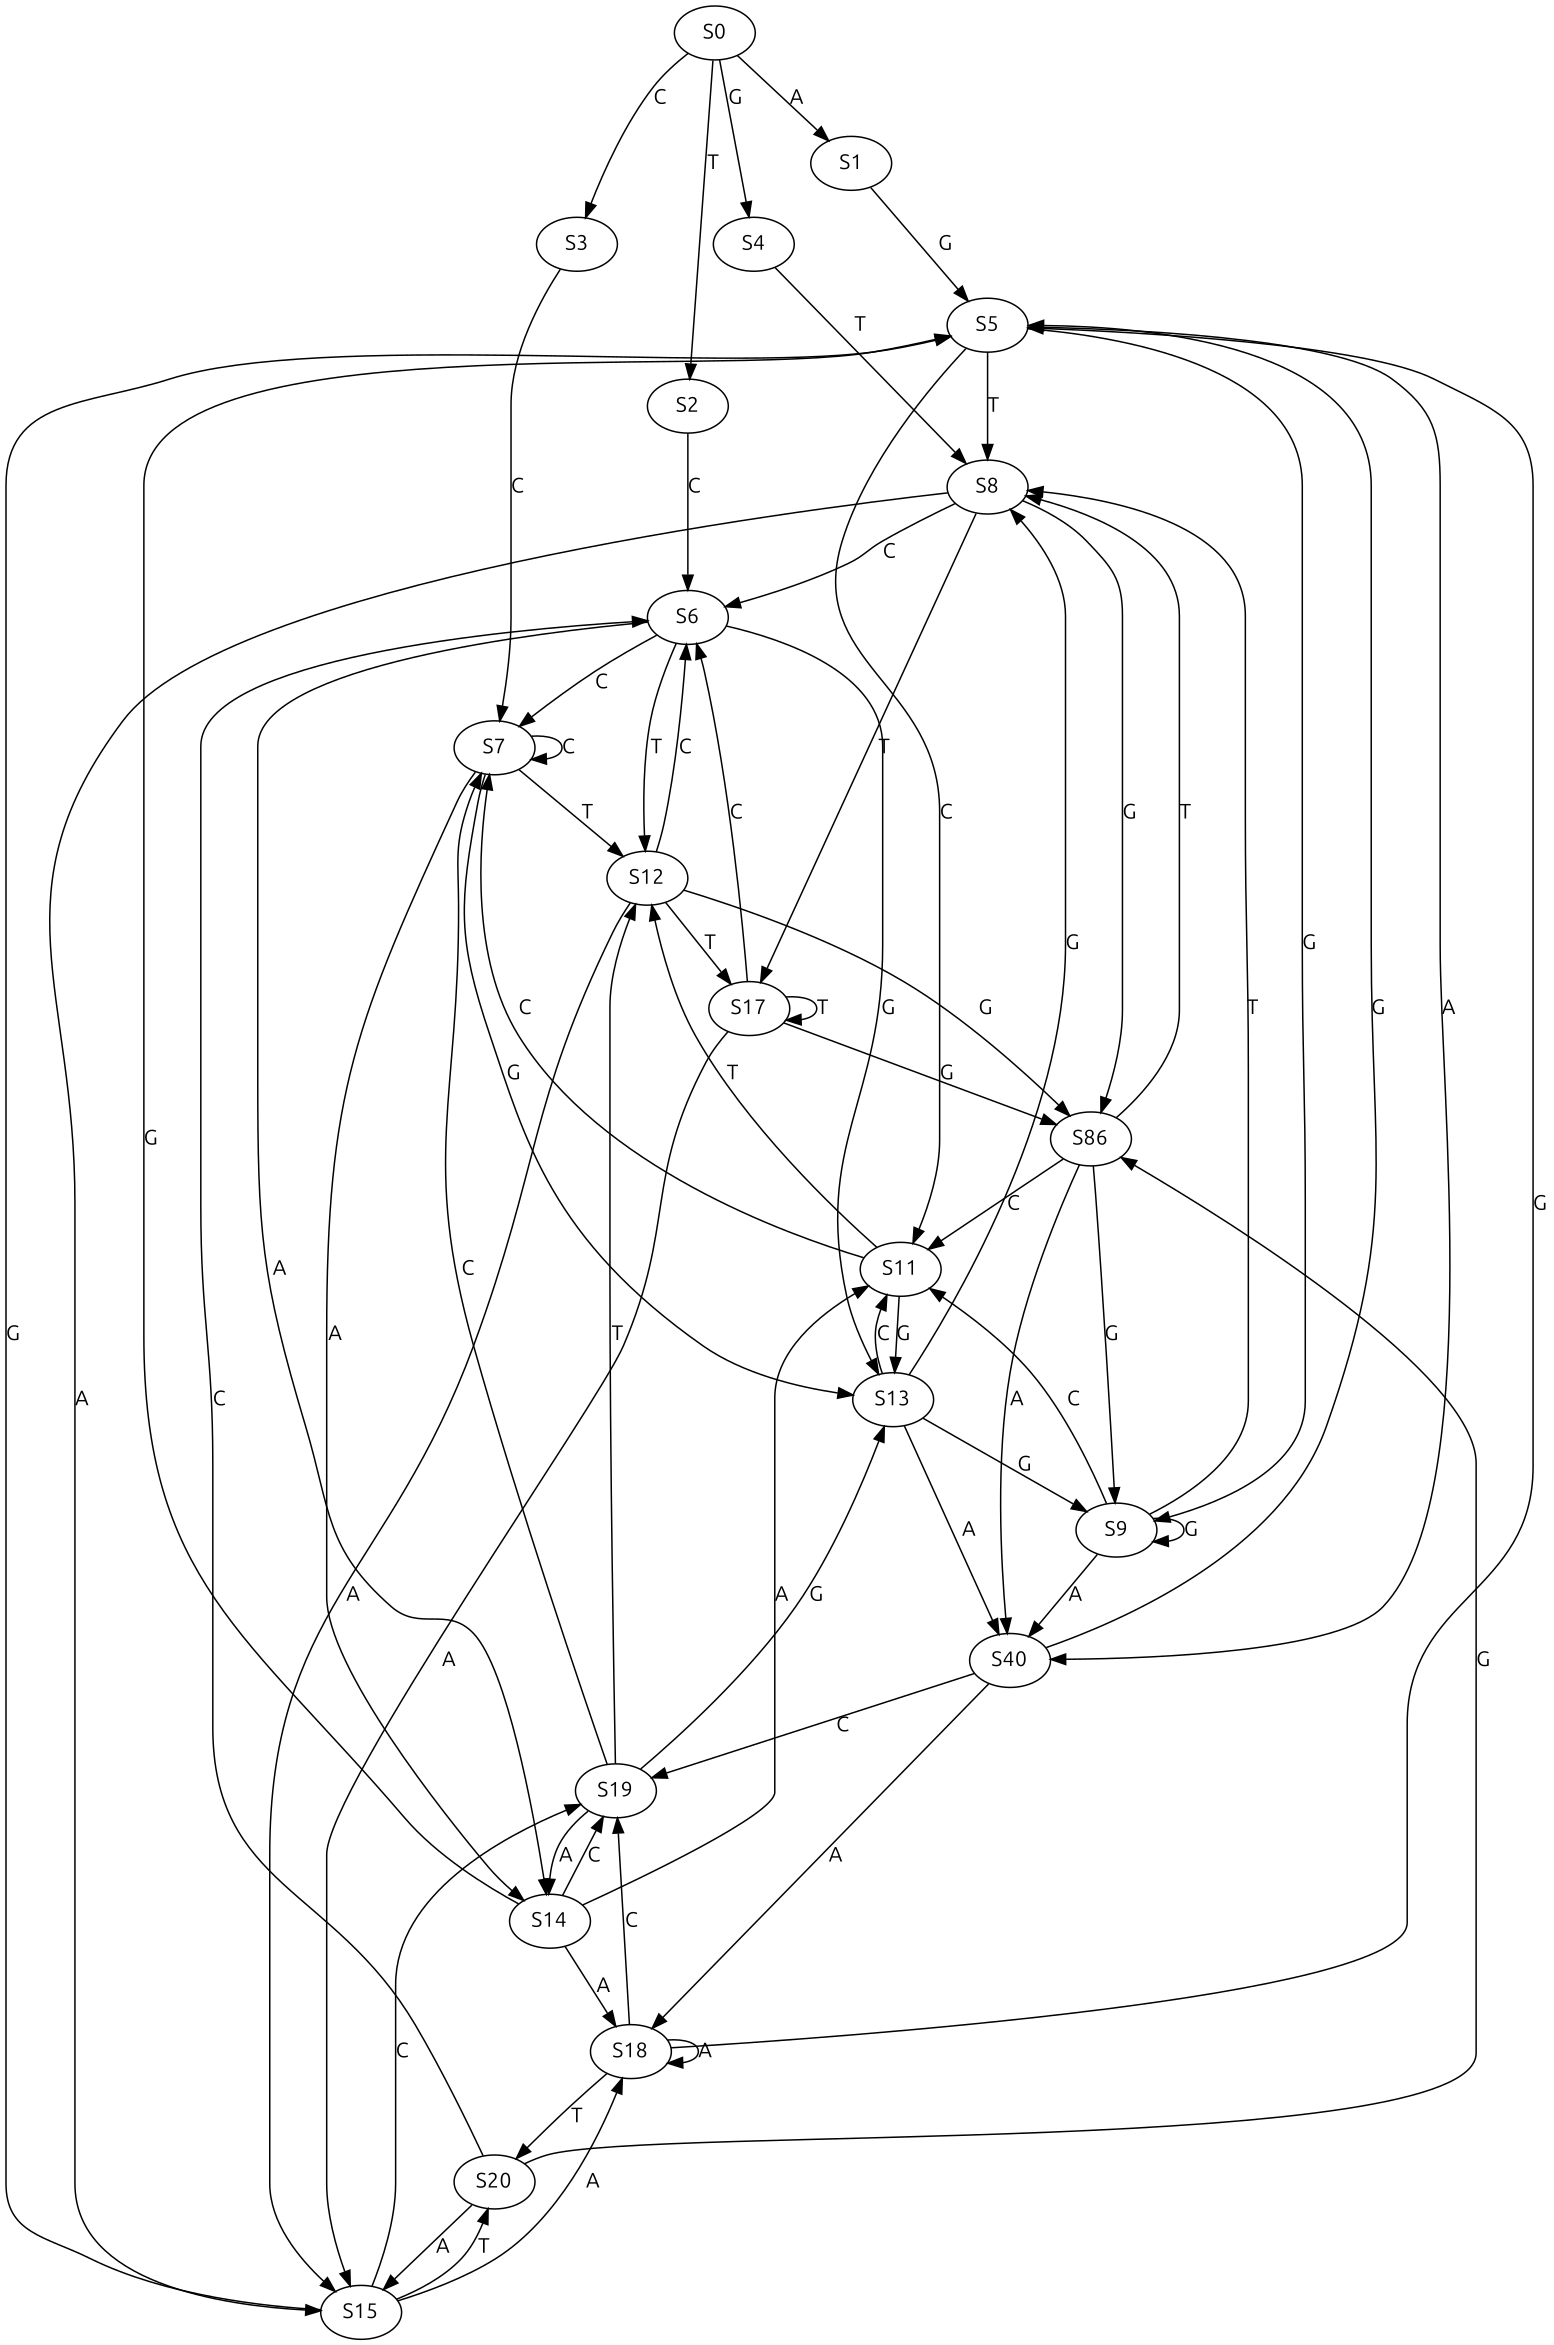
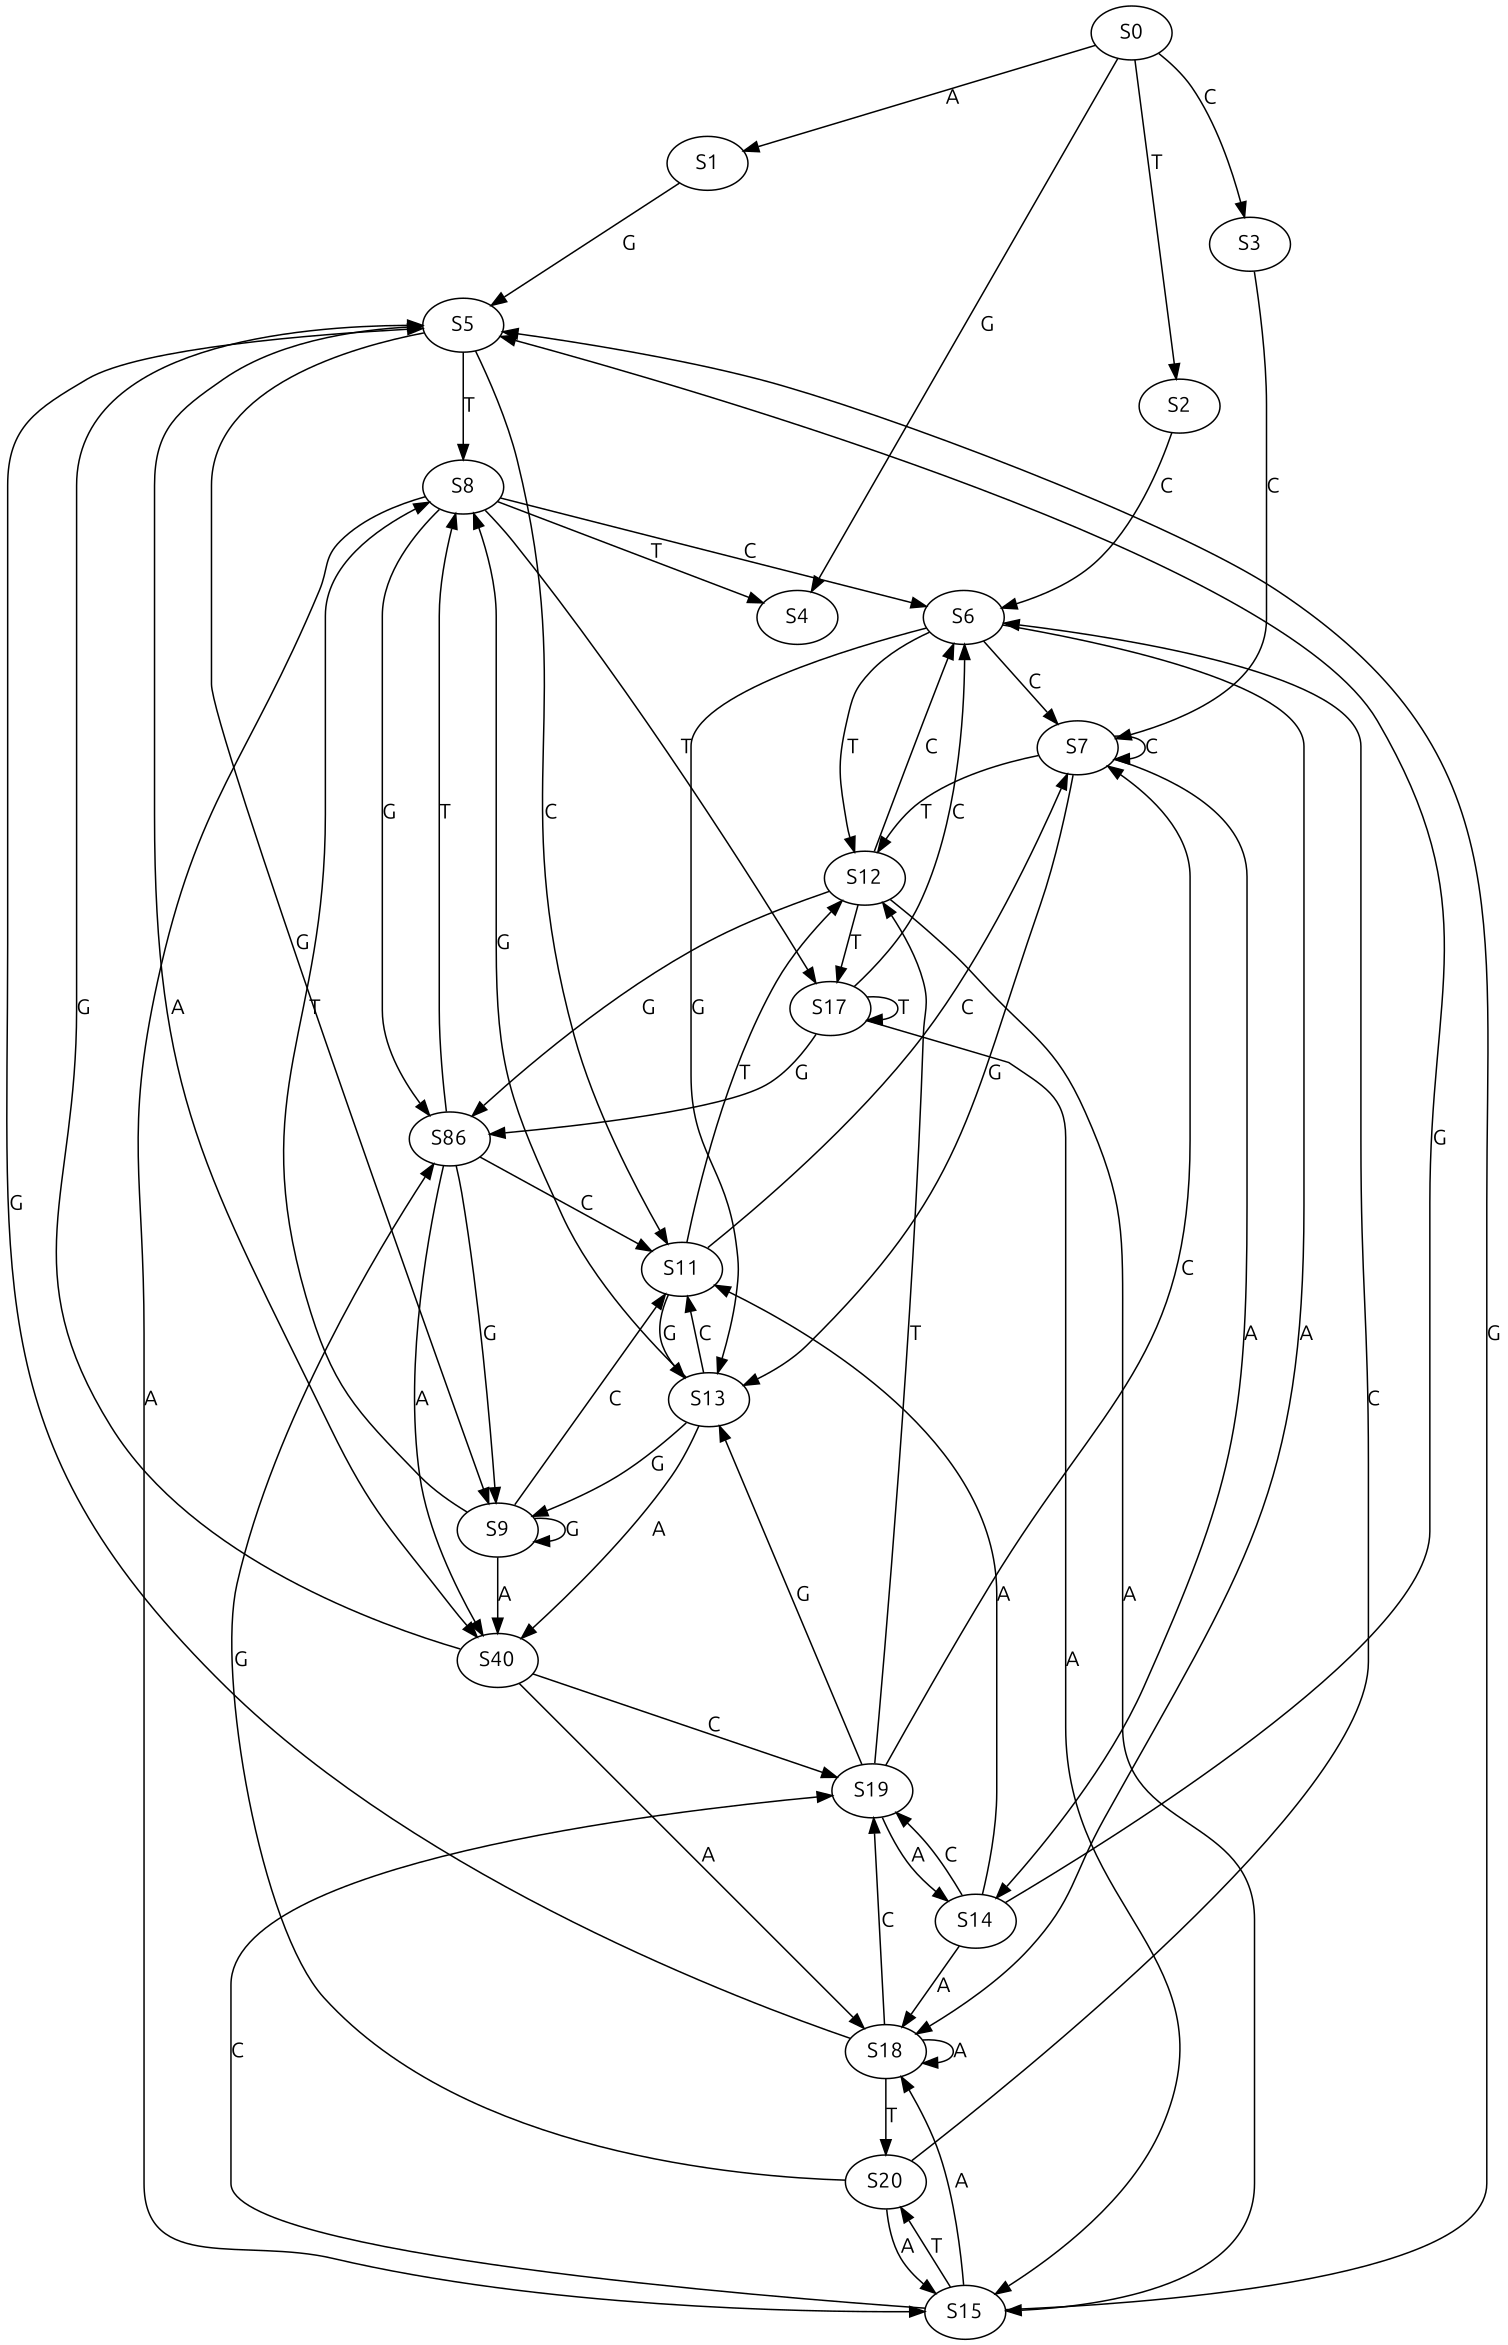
edge "S4" -> "S8": reversed
edge "S6" -> "S14": now "S6" -> "S18"
